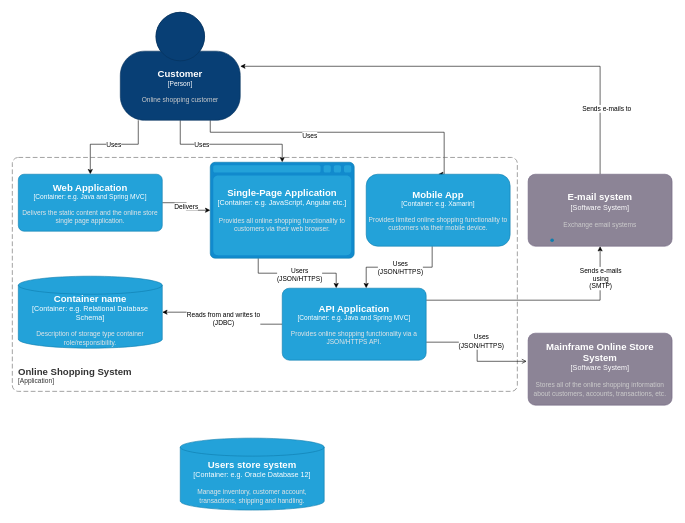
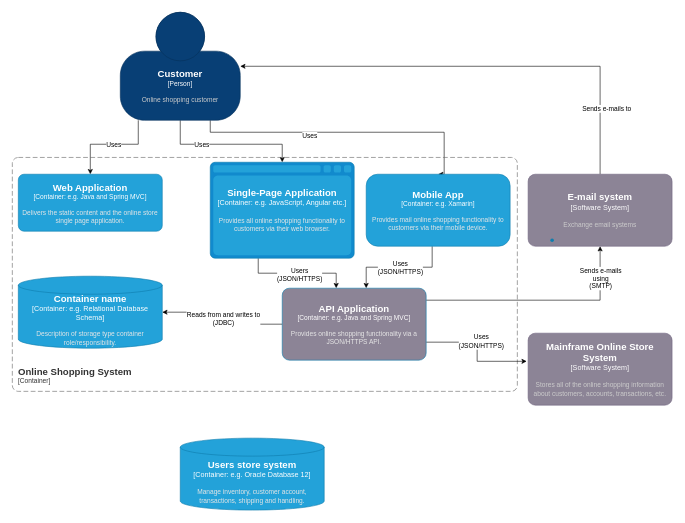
edge "Web Application [Container: e.g. Java and Spring MVC] Delivers the static content and the online store single page application." -> "Single-Page Application [Container: e.g. JavaScript, Angular etc.] Provides all online shopping functionality to customers via their web browser.": removed, label "Delivers"
node "Mobile App [Container: e.g. Xamarin] Provides limited online shopping functionality to customers via their mobile device.": label "Mobile App [Container: e.g. Xamarin] Provides limited online shopping functionality to customers via their mobile device." -> "Mobile App [Container: e.g. Xamarin] Provides mail online shopping functionality to customers via their mobile device."
node "API Application [Container: e.g. Java and Spring MVC] Provides online shopping functionality via a JSON/HTTPS API.": fillcolor #23a2d9 -> #8c8496
edge "API Application [Container: e.g. Java and Spring MVC] Provides online shopping functionality via a JSON/HTTPS API." -> "Mainframe Online Store System [Software System] Stores all of the online shopping information about customers, accounts, transactions, etc.": arrowhead open -> classic
node "Online Shopping System [Application]": label "Online Shopping System [Application]" -> "Online Shopping System [Container]"
